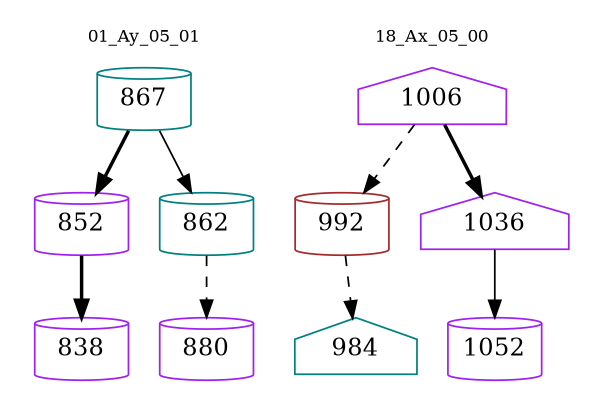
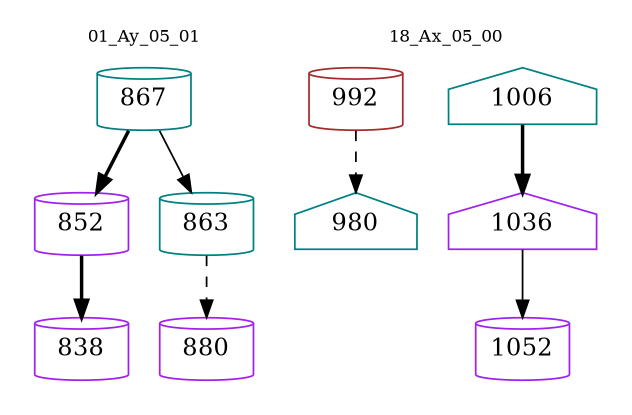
node "1006": color purple -> teal
edge "1006" -> "992": removed
node "862": label "862" -> "863"
node "984": label "984" -> "980"
